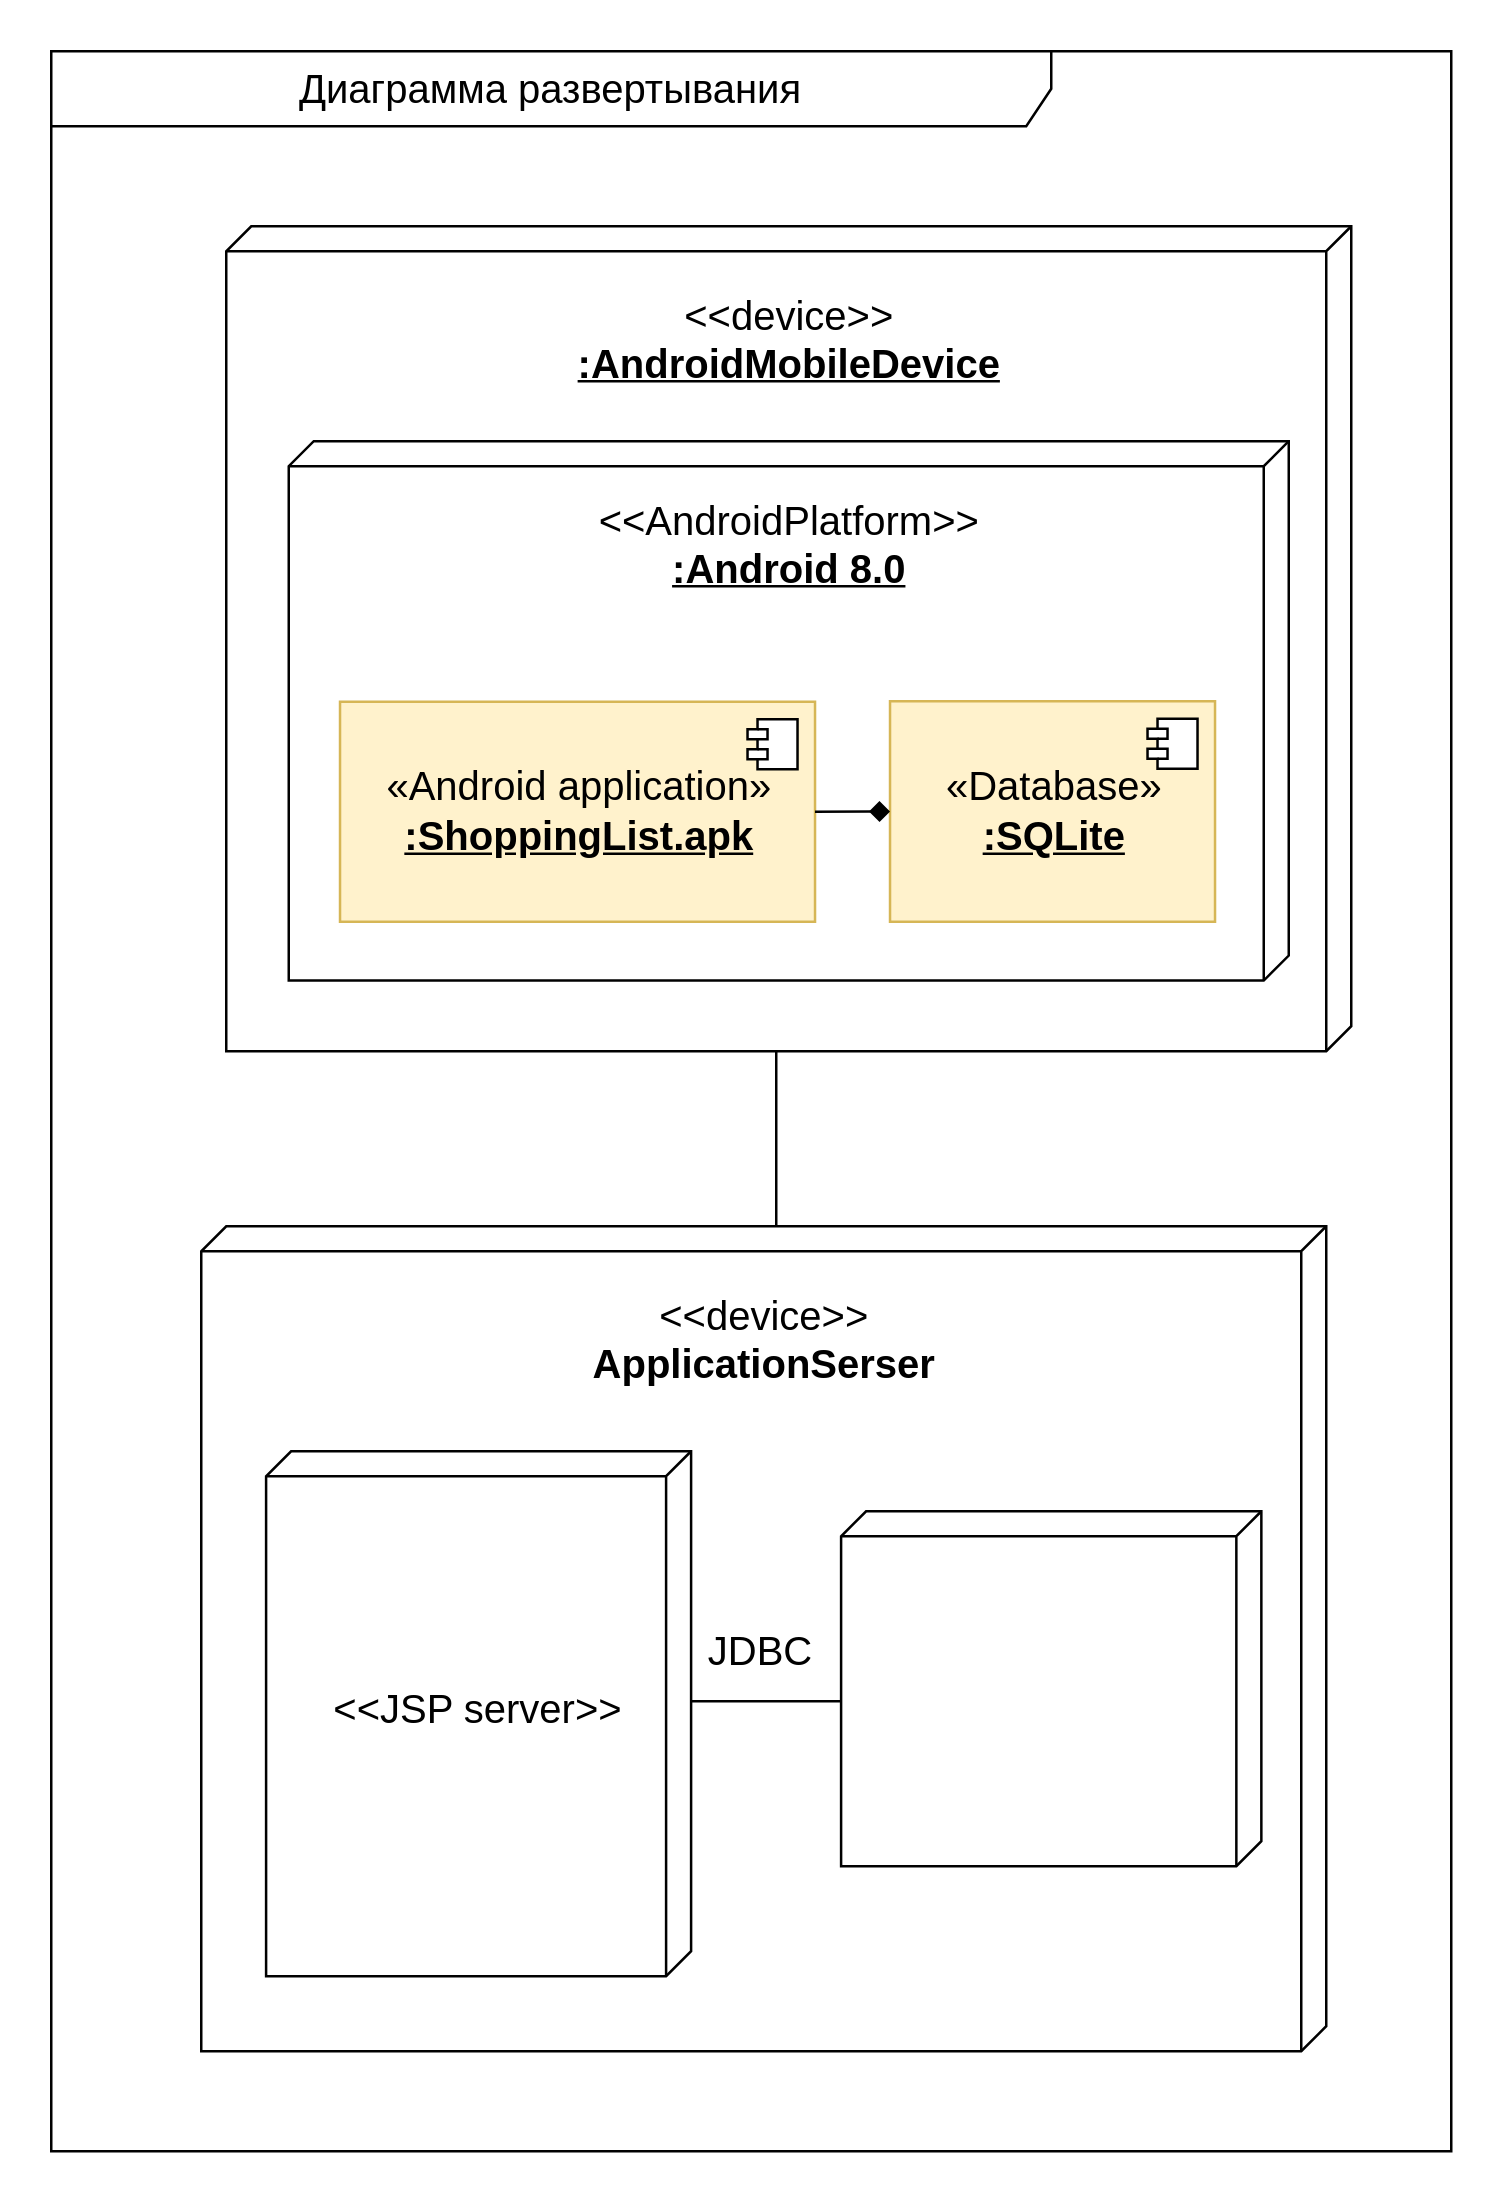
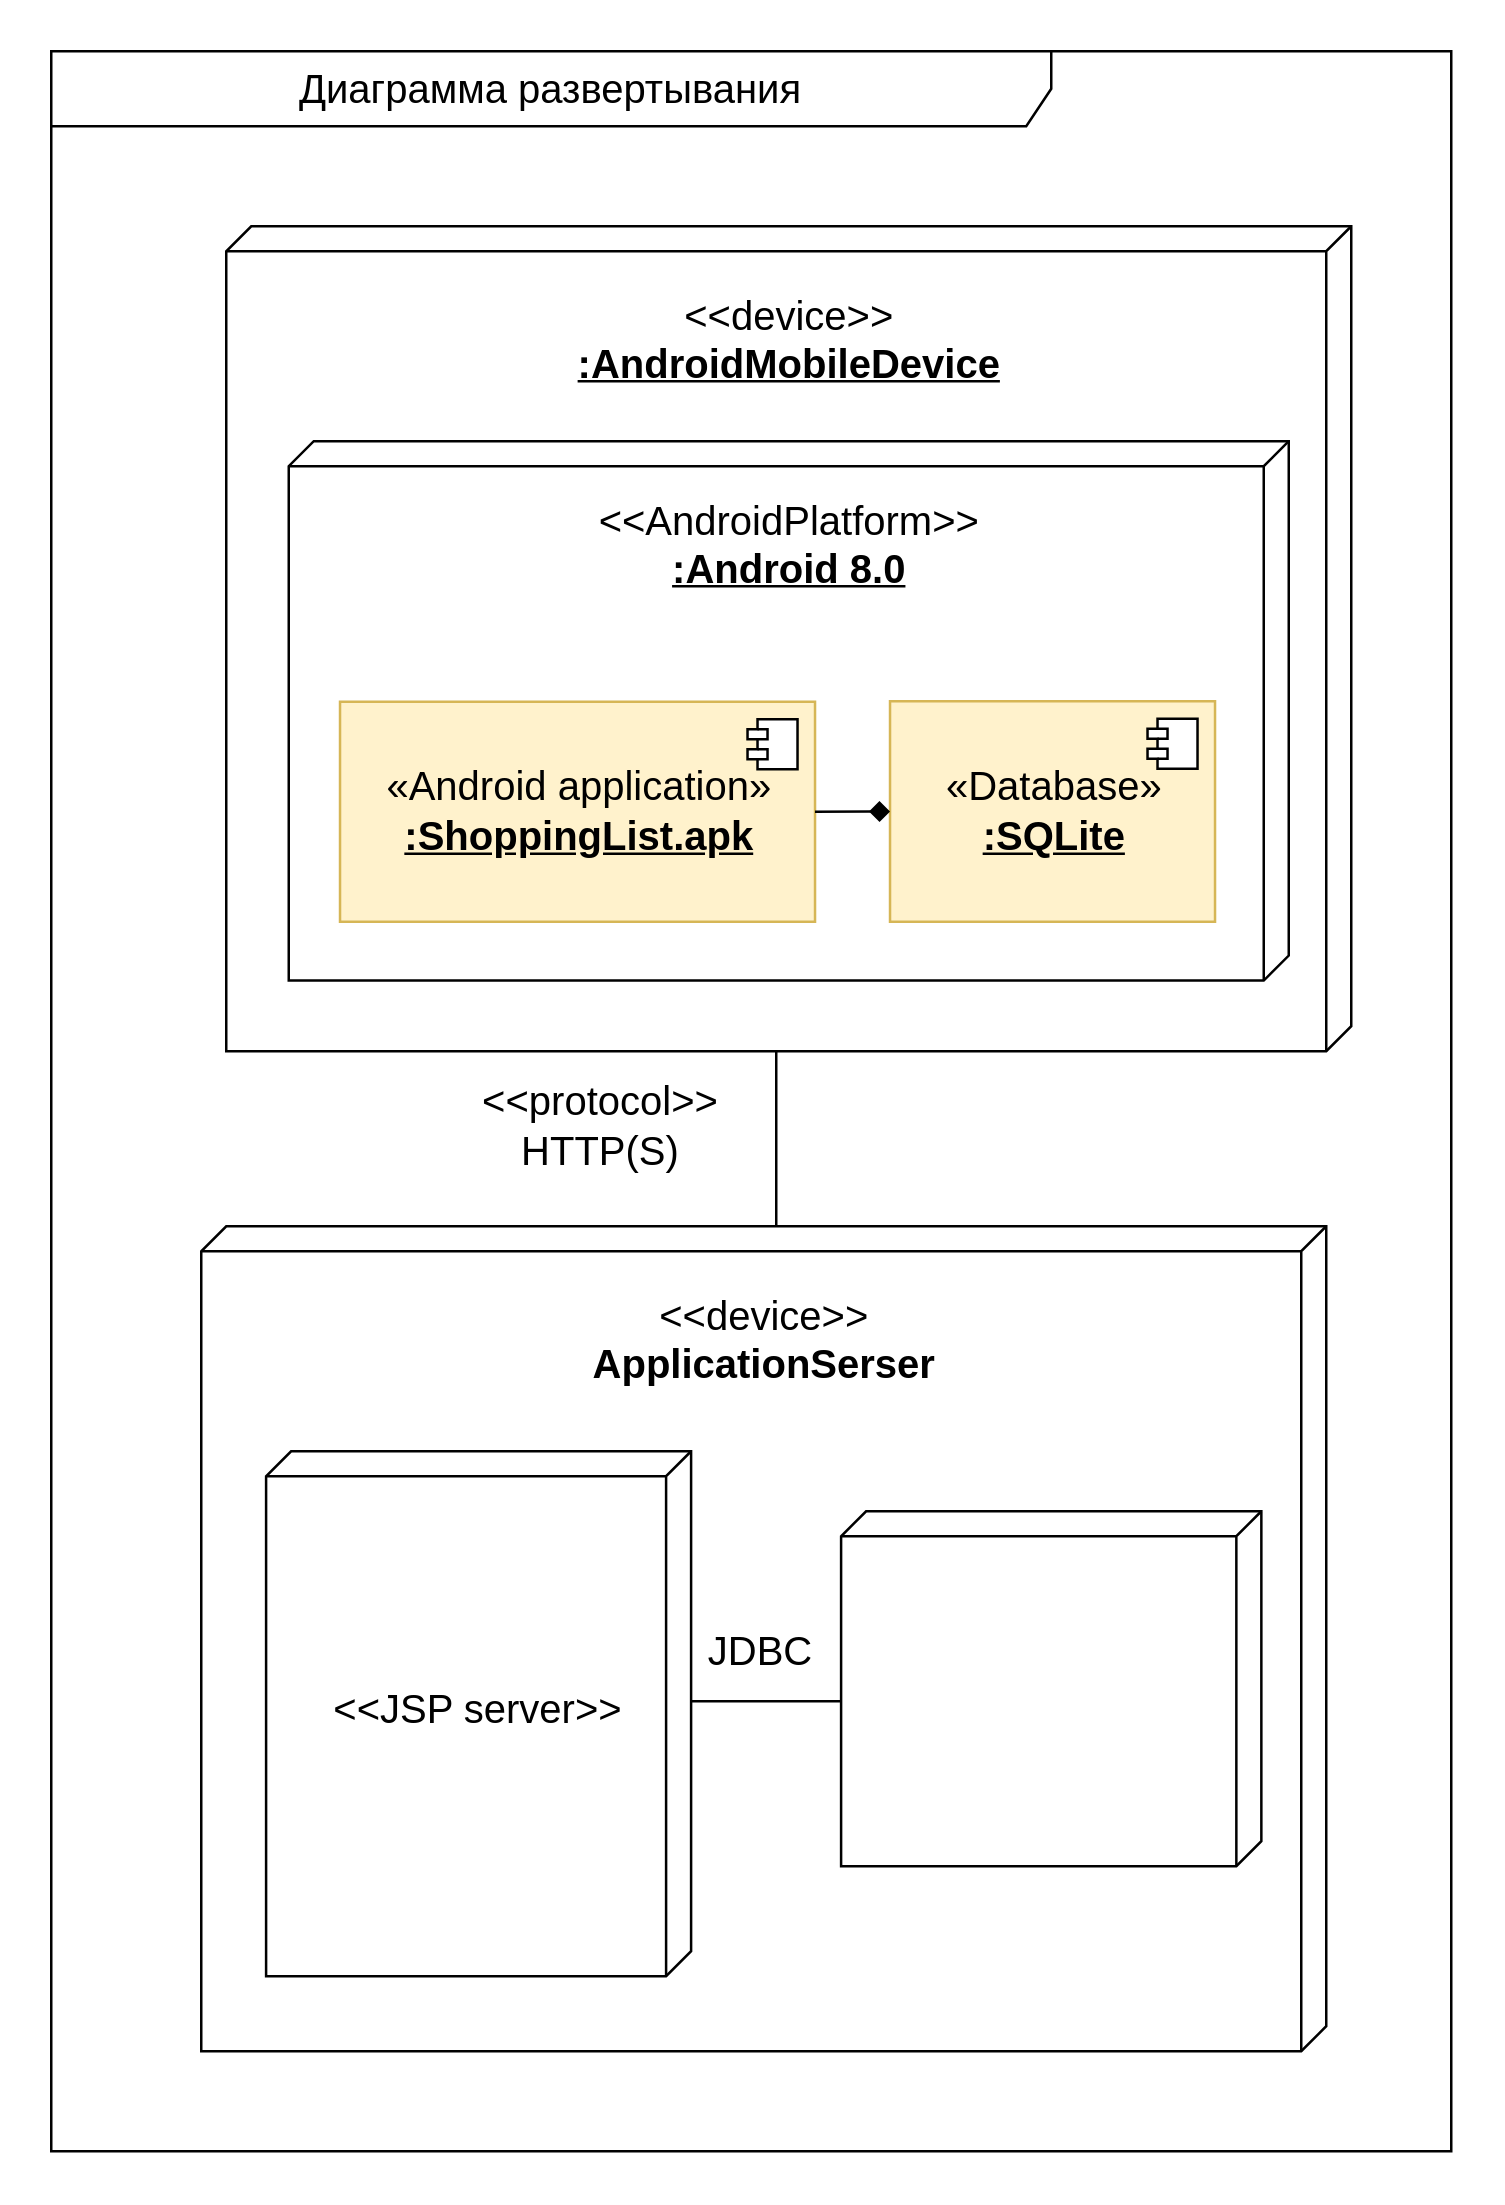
node "<<protocol>> HTTP(S)": added
